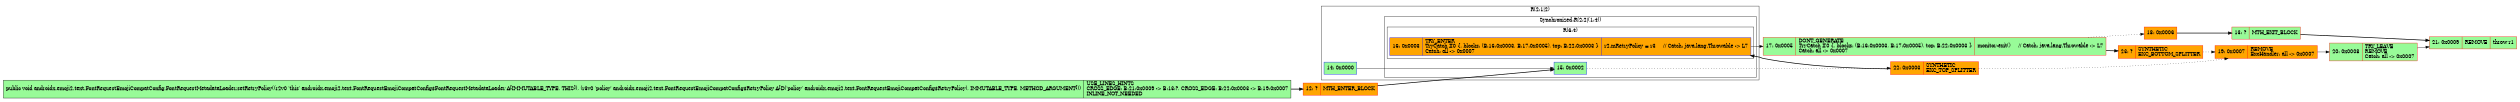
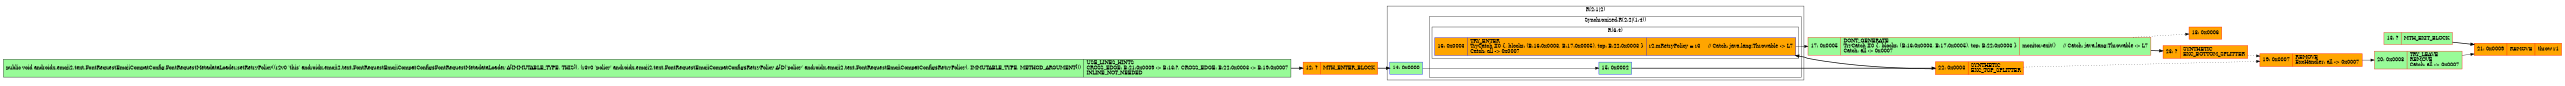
edge "18: 0x0006" -> "13: ?": removed
node "21: 0x0009": fillcolor palegreen -> orange
edge "15: 0x0002" -> "22: 0x0003": style dotted -> bold
edge "12: ?" -> "15: 0x0002": now "12: ?" -> "14: 0x0000"
